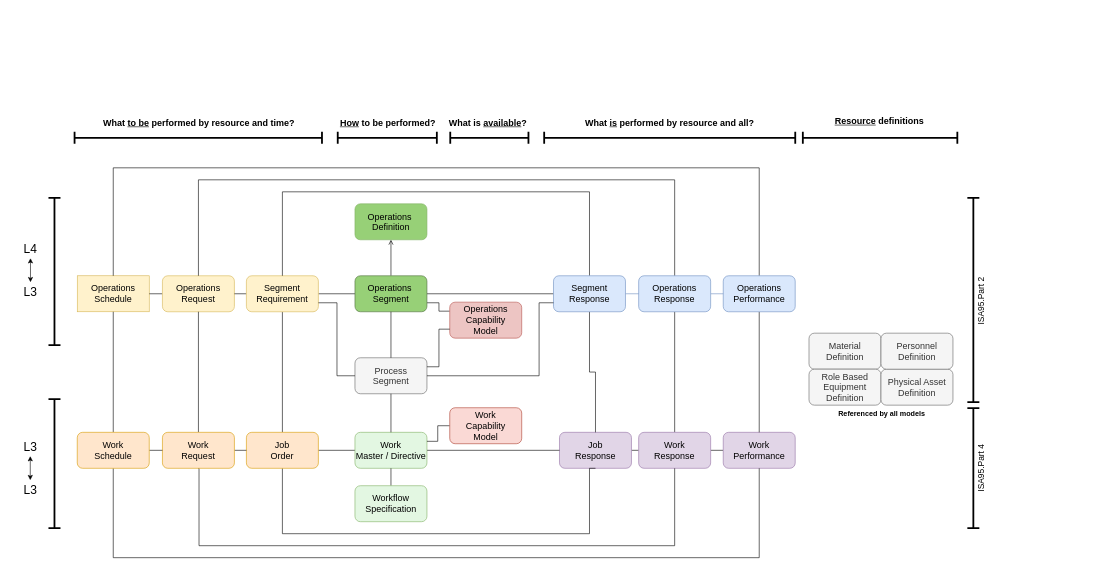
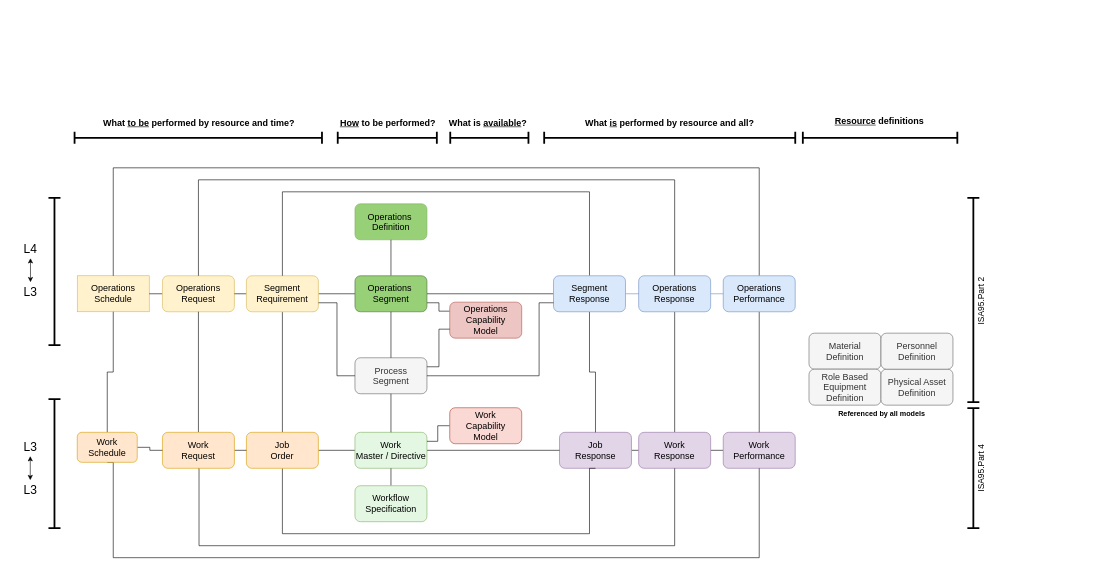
edge "Operations Segment" -> "Operations Definition": arrowhead open -> none
node "Work Schedule": size 72x36 -> 60x30
